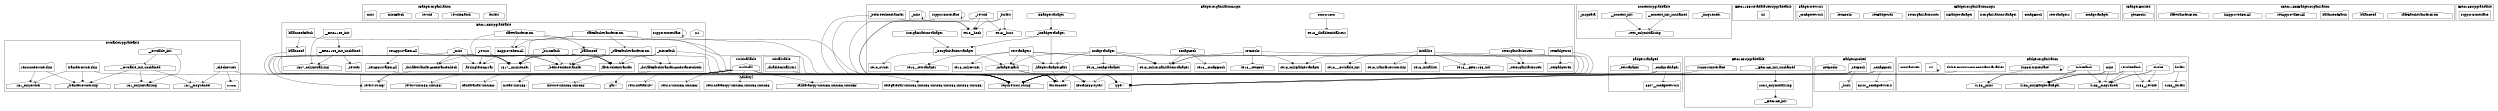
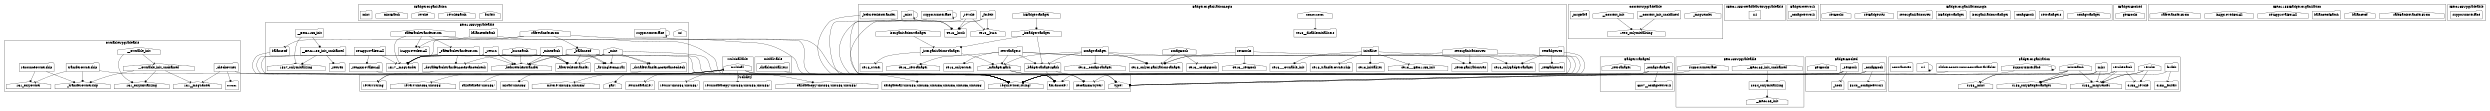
node "_revoke": shape house -> folder
edge "_burnBatch" -> "revert(string)": now "_burnBatch" -> "1517__msgSender"
edge "multicall" -> "calldataload(uint256)": reversed
